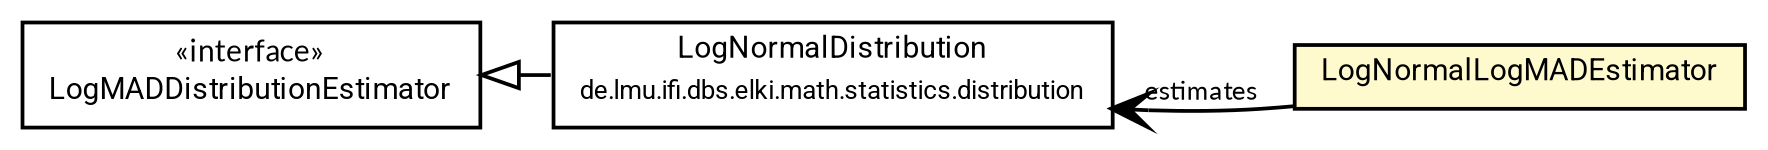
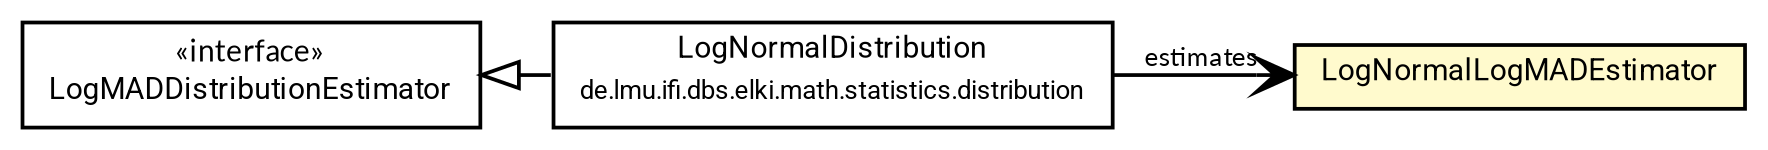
edge "LogNormalLogMADEstimator" -> "LogNormalDistribution": reversed
